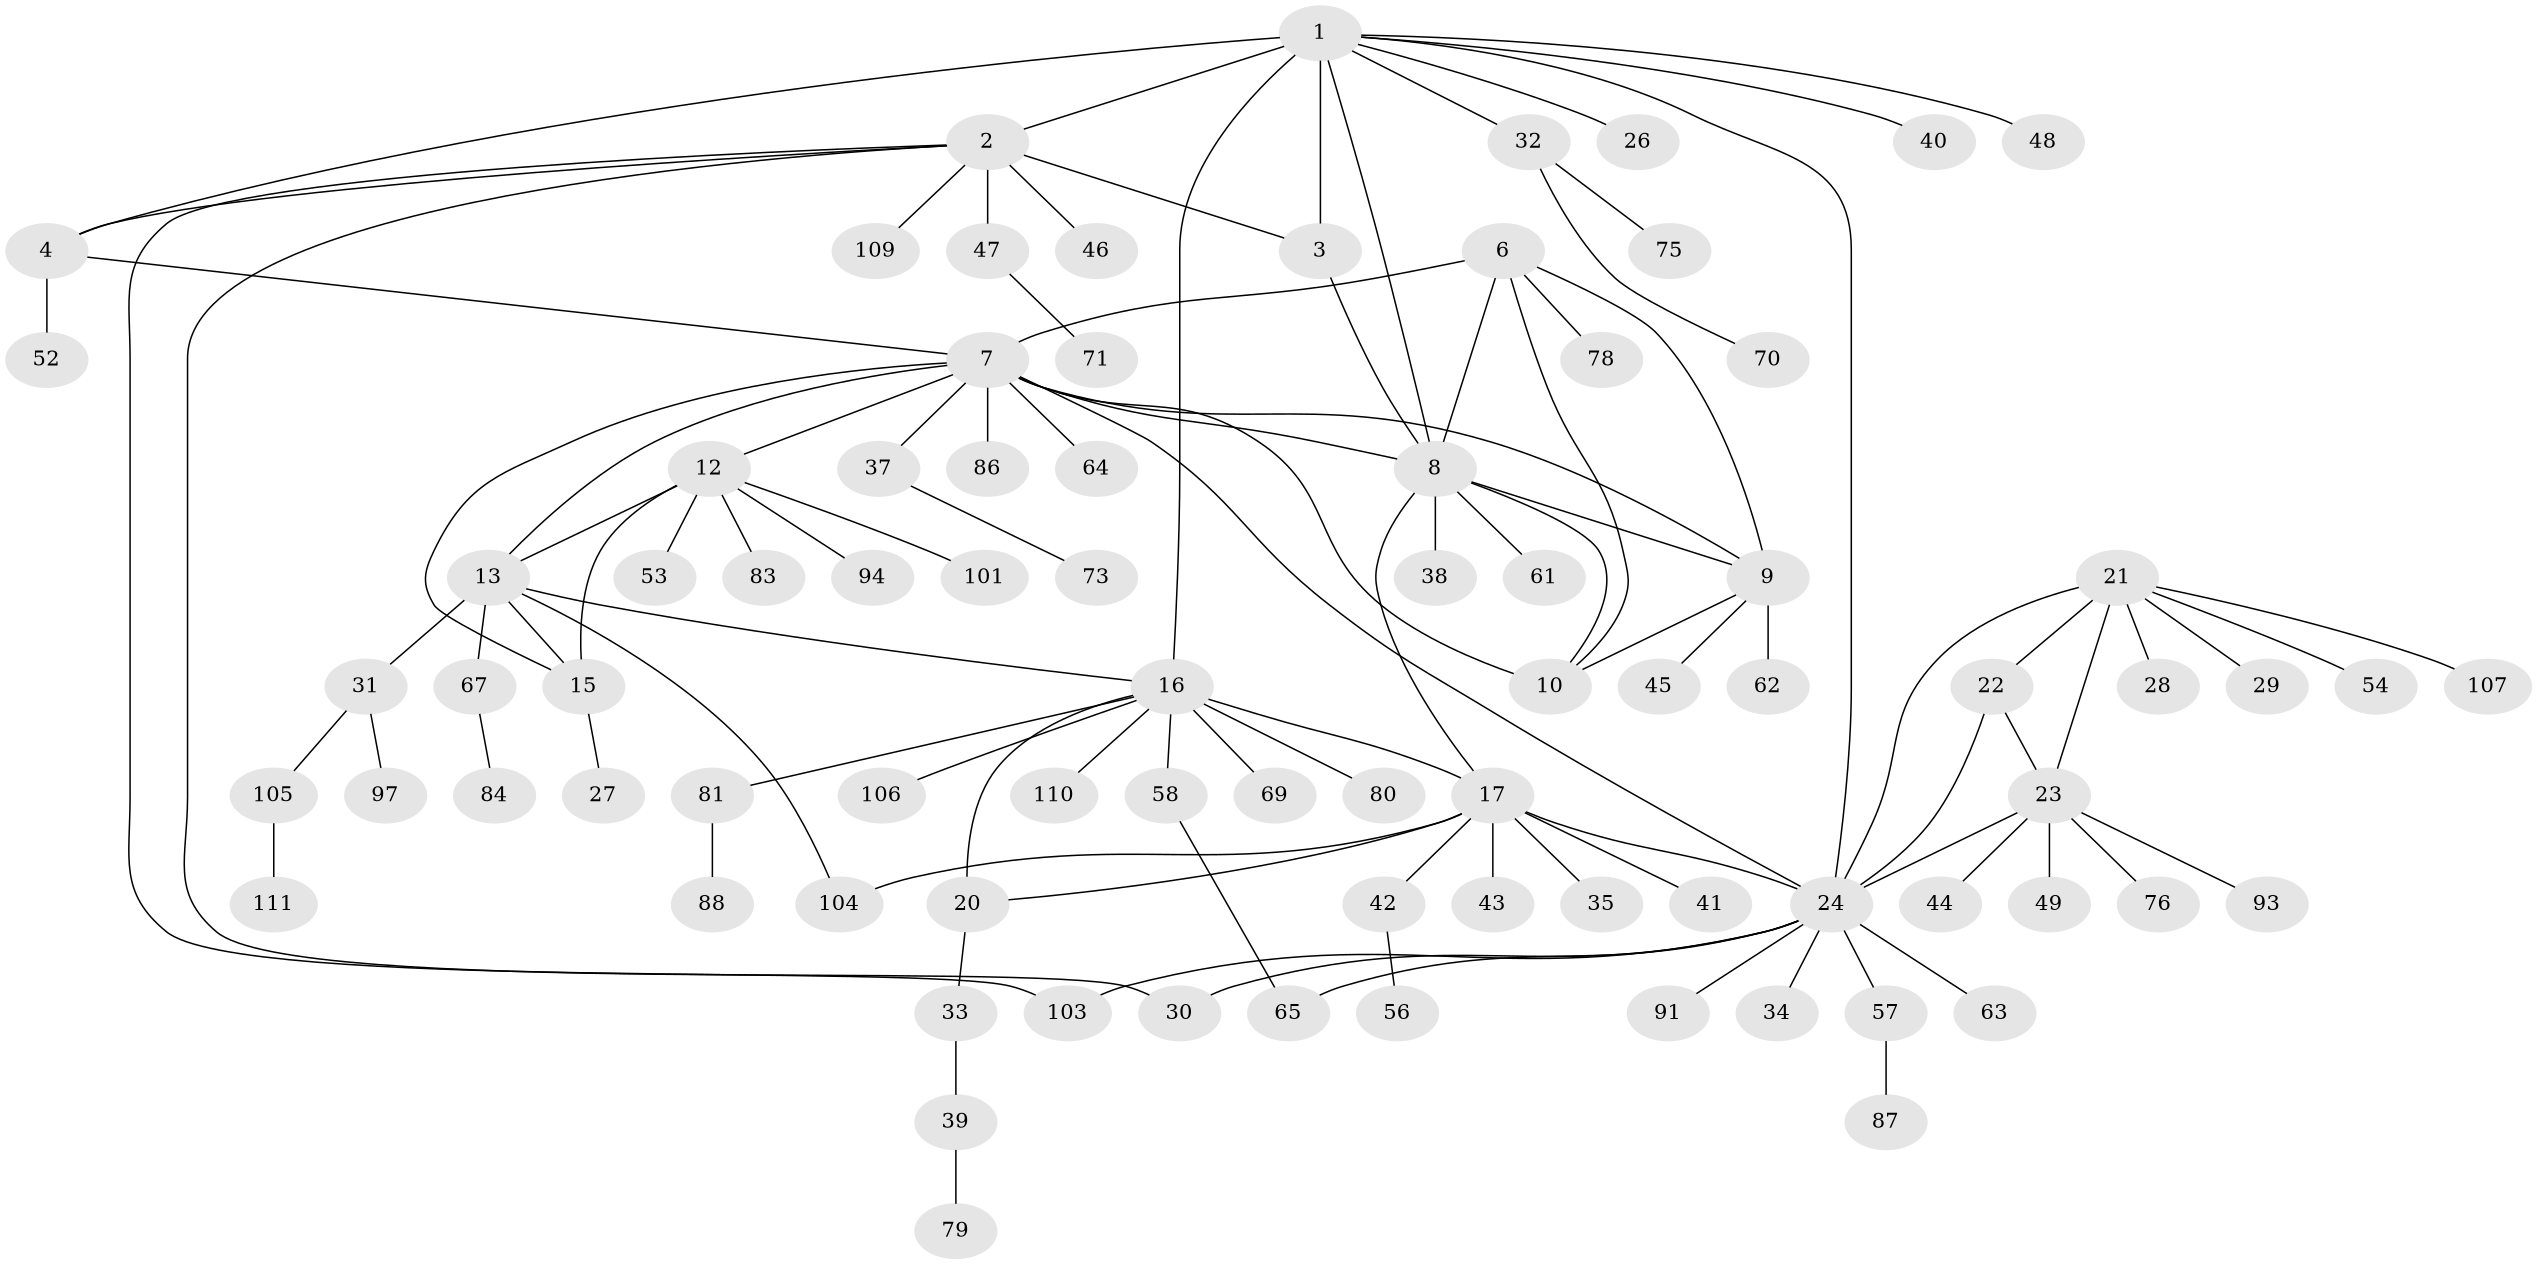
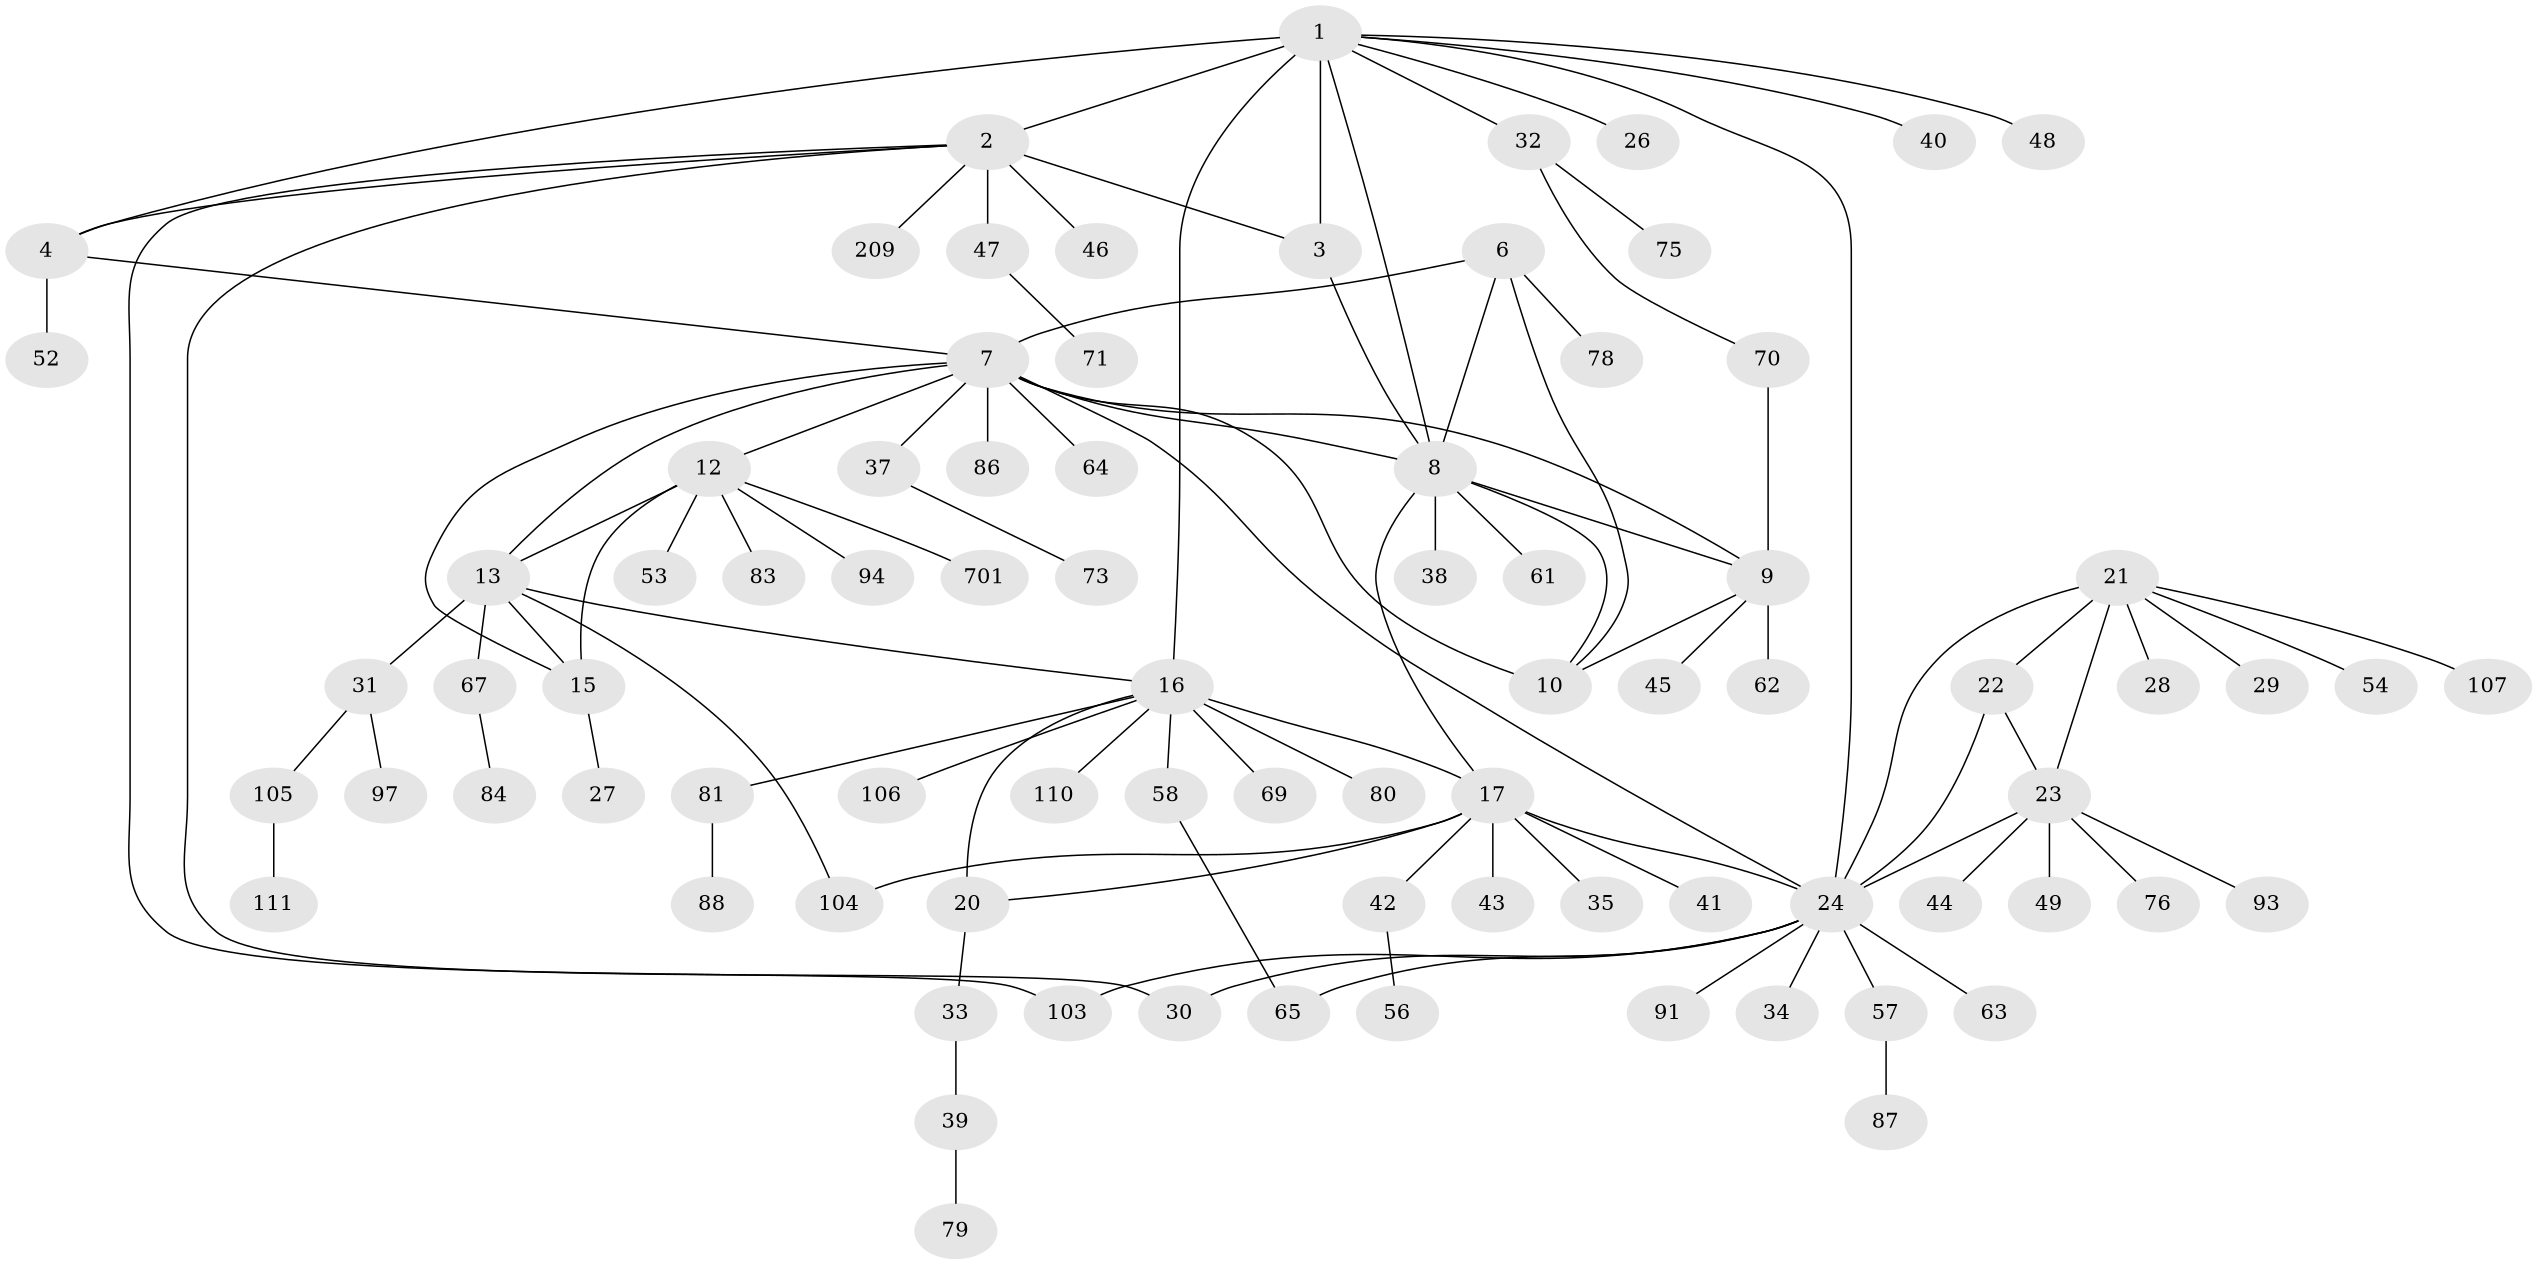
node "109": label "109" -> "209"
edge "6" -- "9": now "70" -- "9"
node "101": label "101" -> "701"
